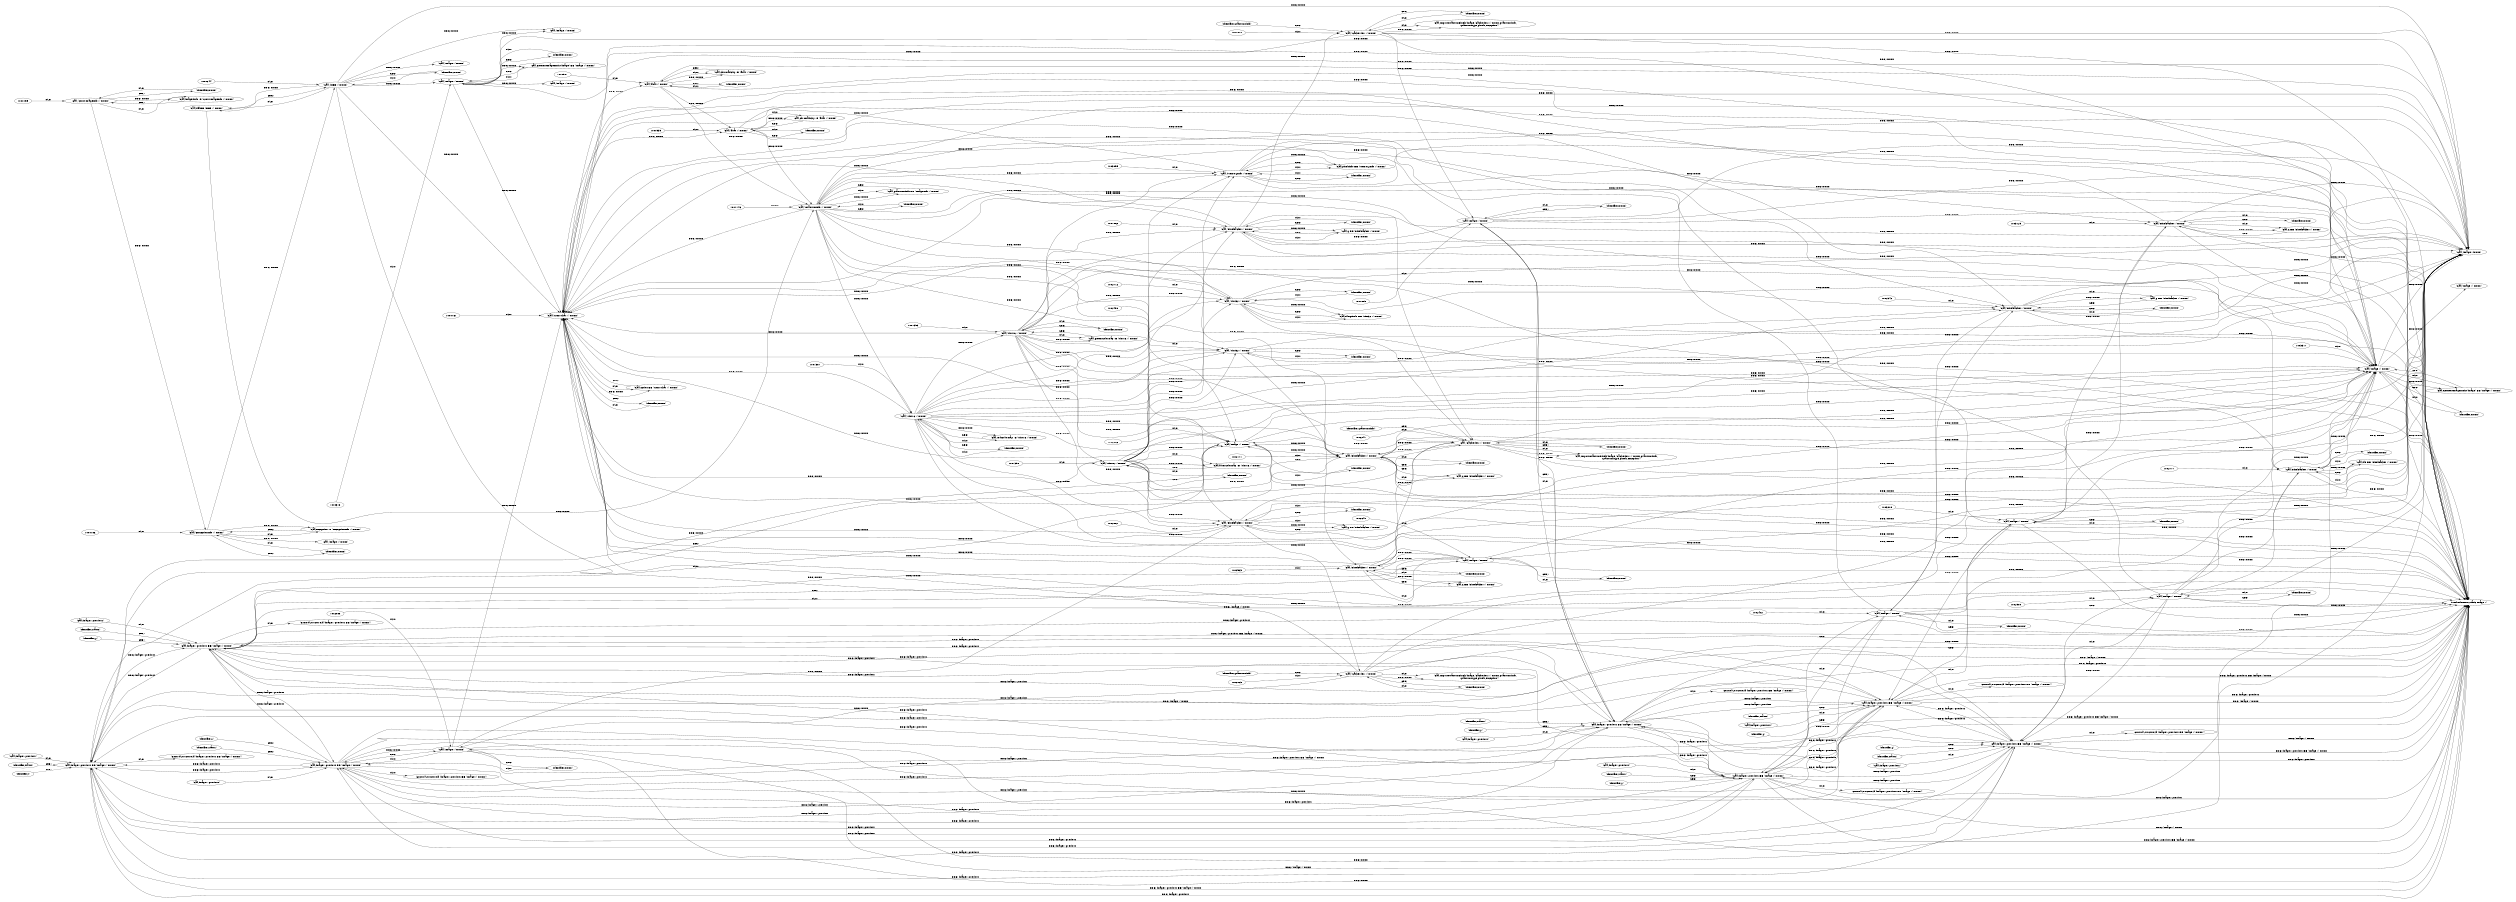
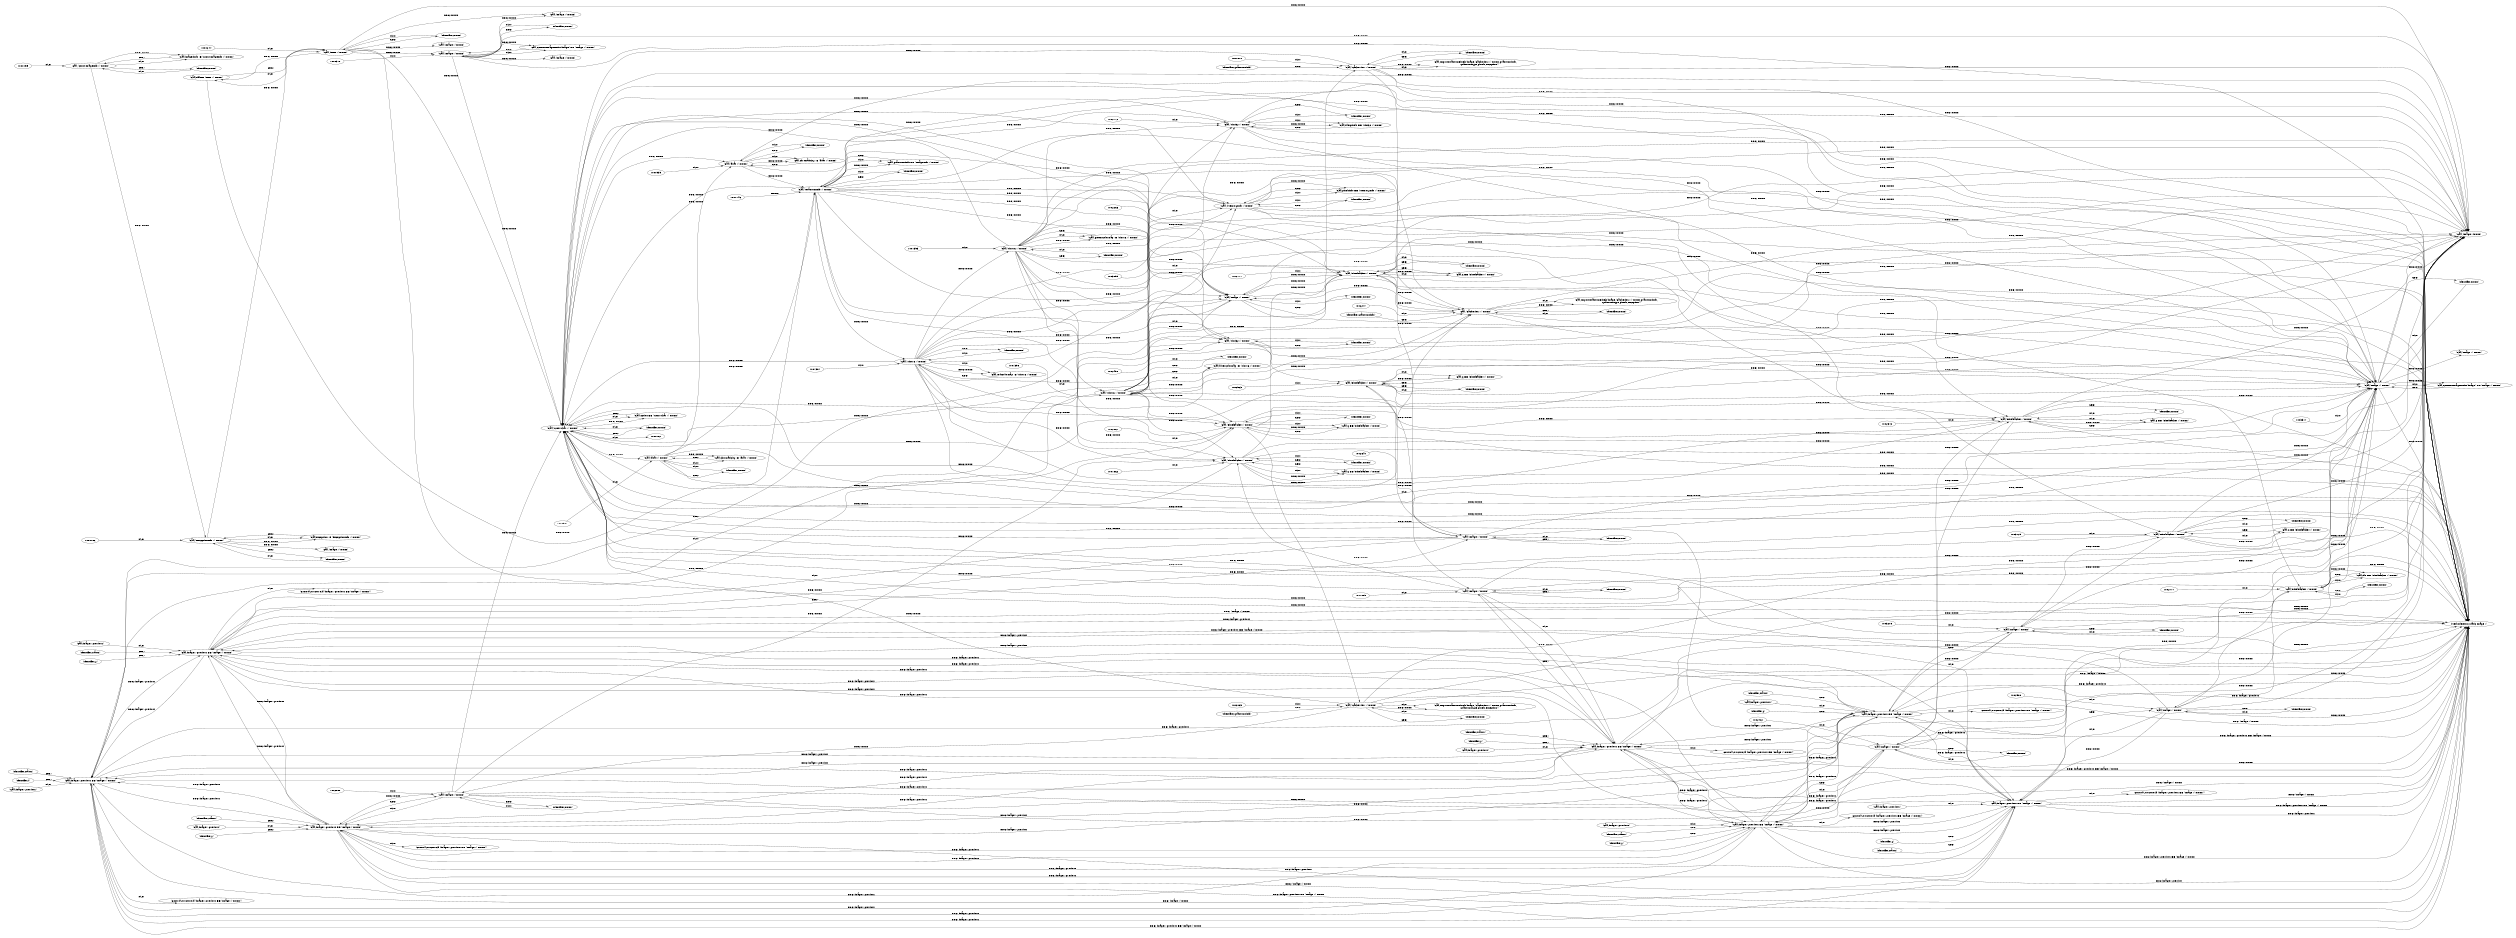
edge "1000761" -> "(Call,(const char *) NULL)": reversed
